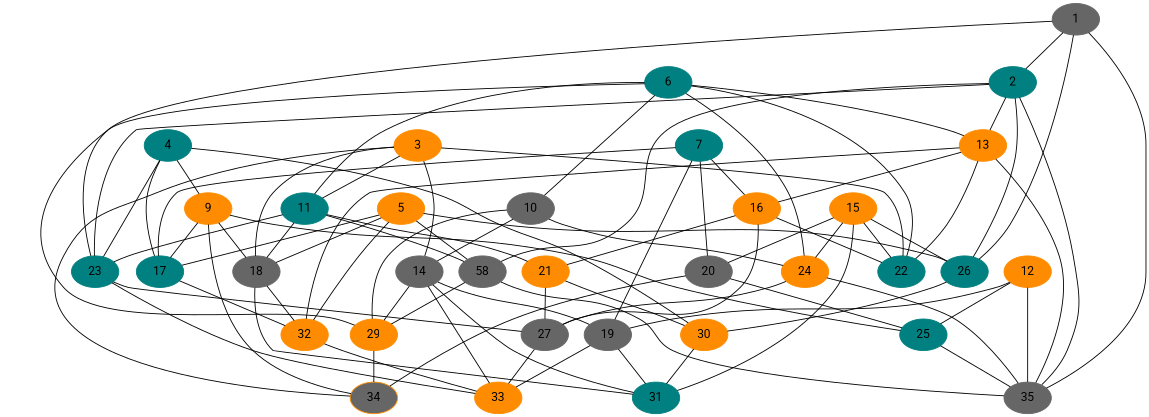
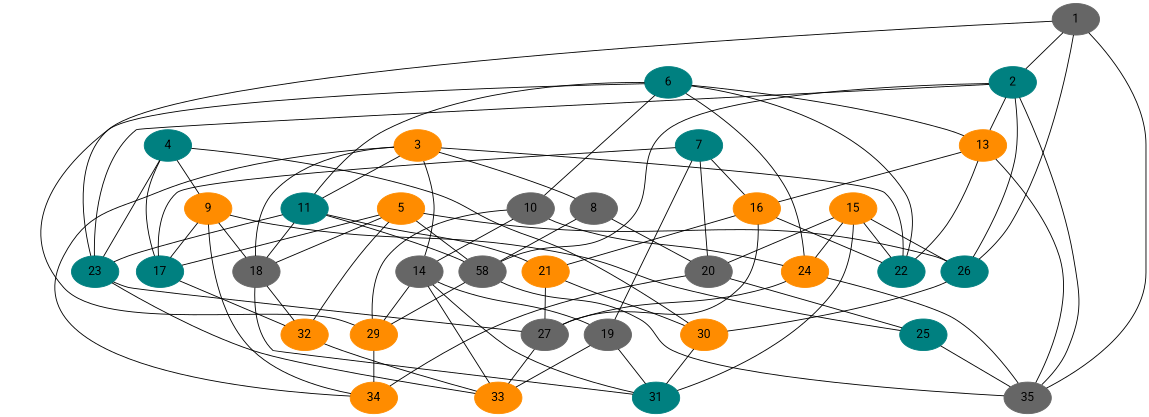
edge "13" -- "32": removed
node "8": added
node "12": removed
node "34": fillcolor gray40 -> darkorange
